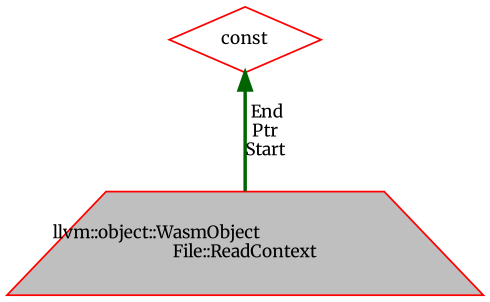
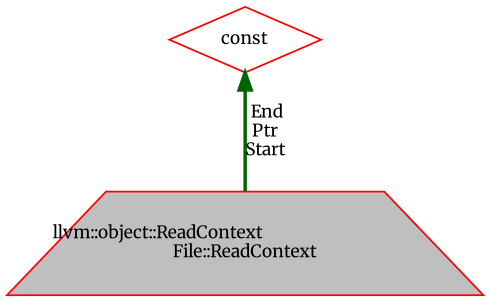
node "llvm::object::WasmObject File::ReadContext": label "llvm::object::WasmObject File::ReadContext" -> "llvm::object::ReadContext File::ReadContext"
